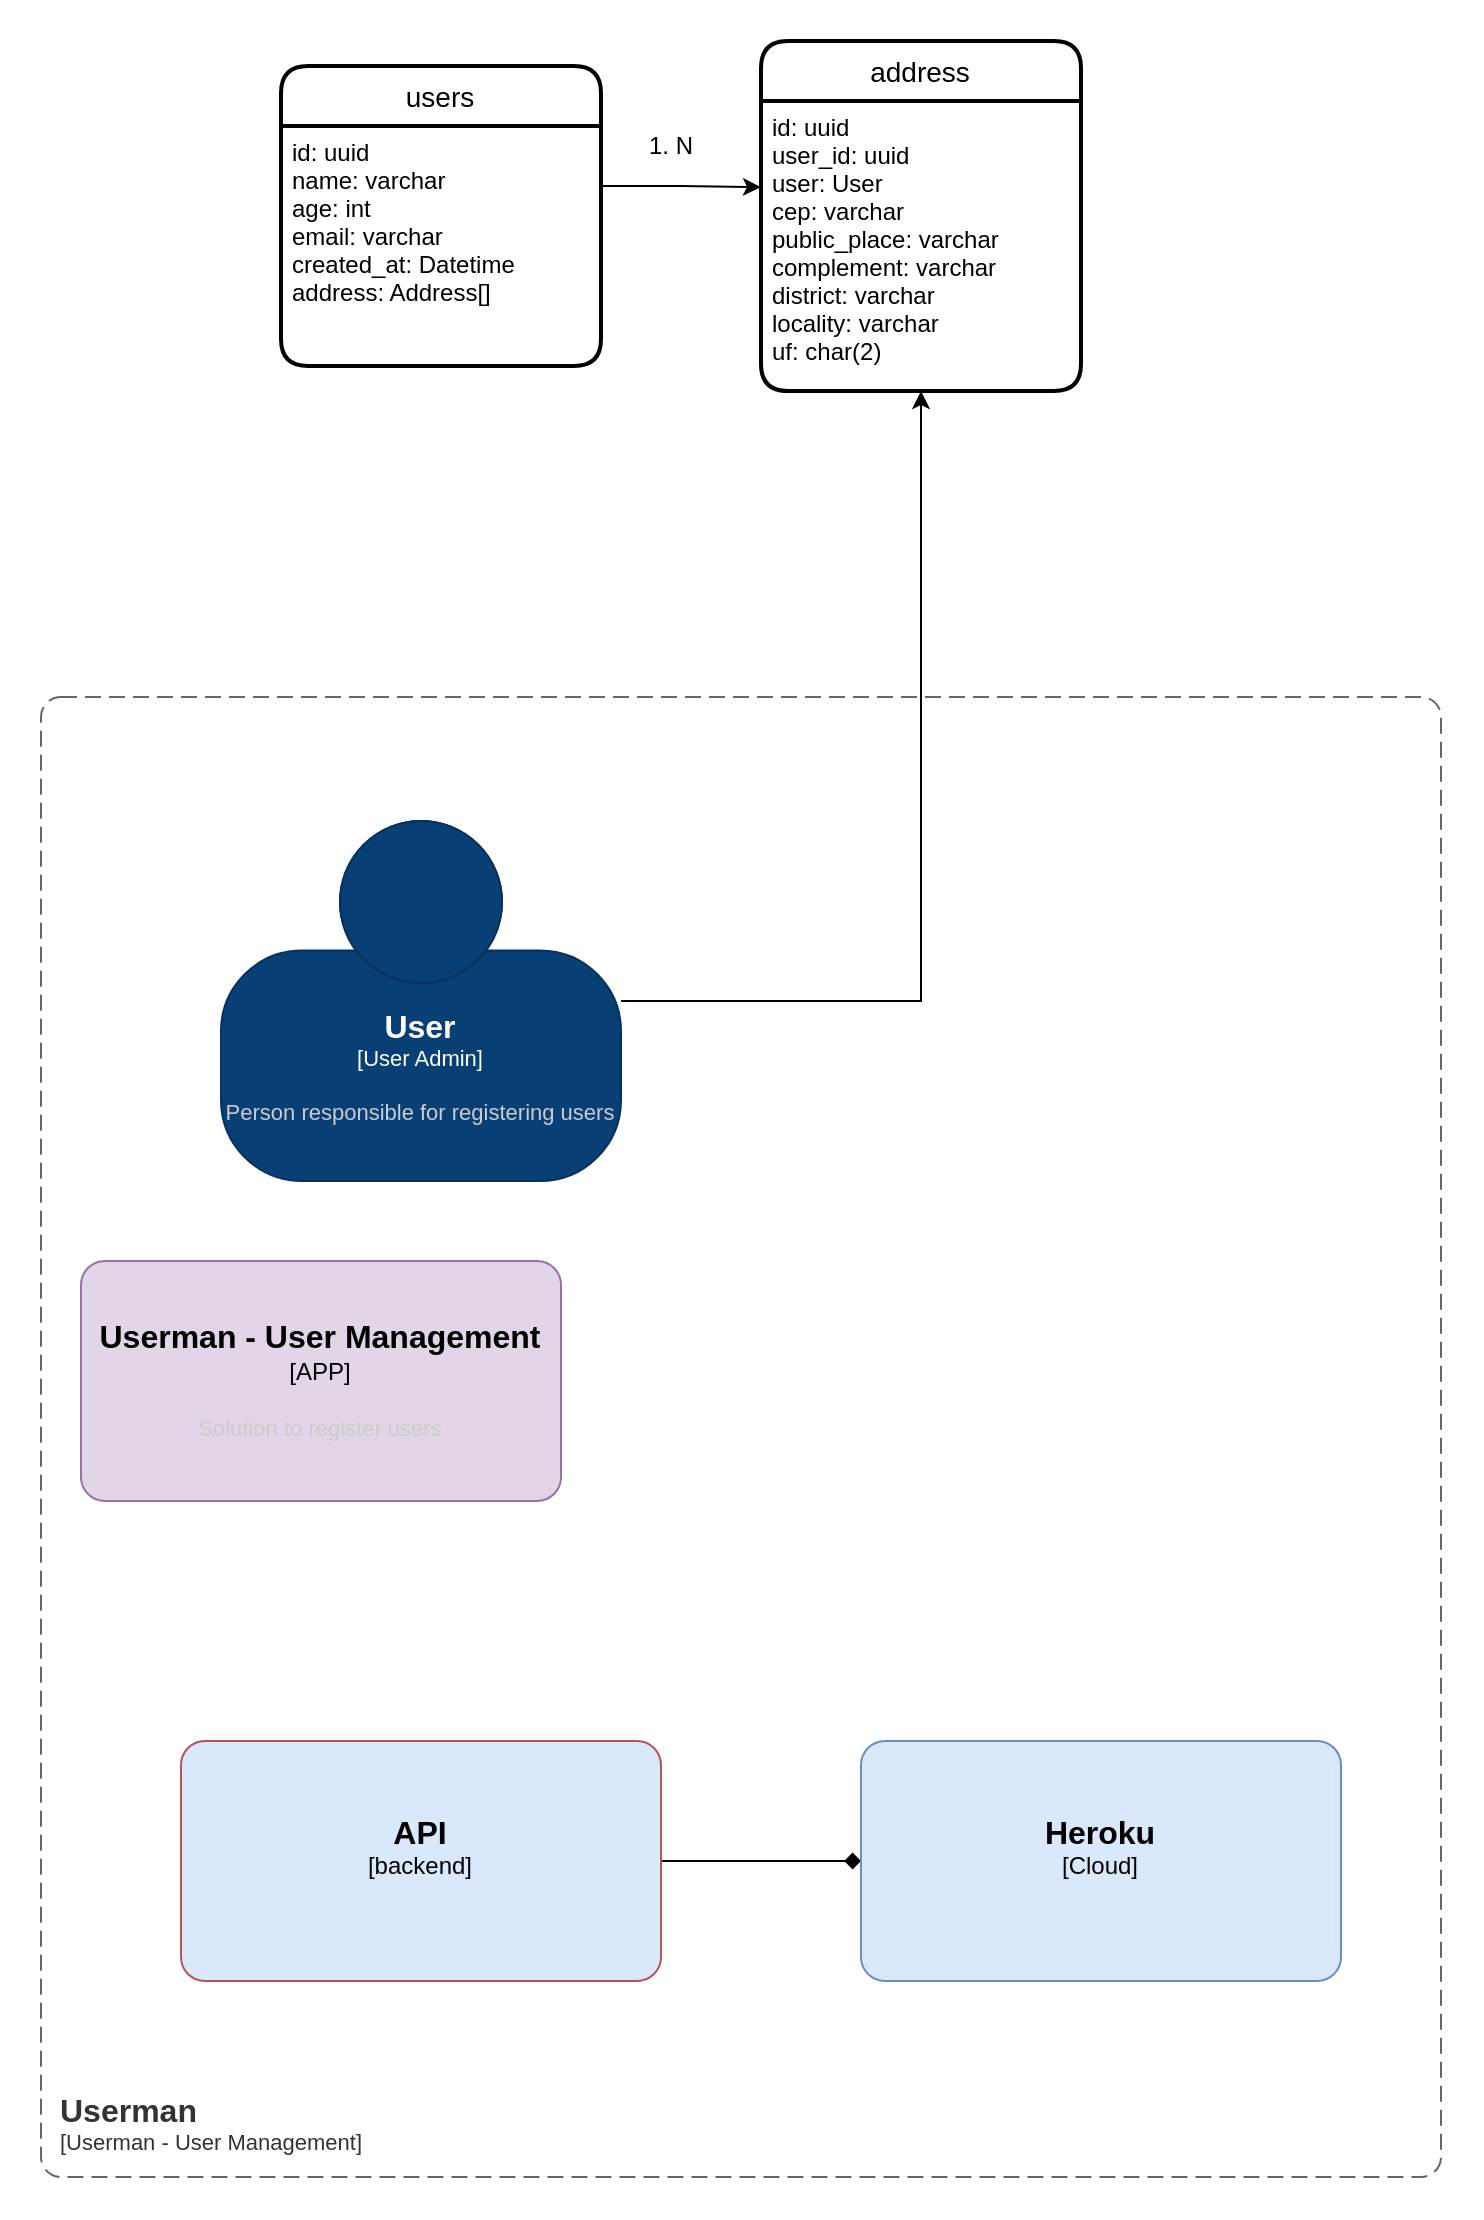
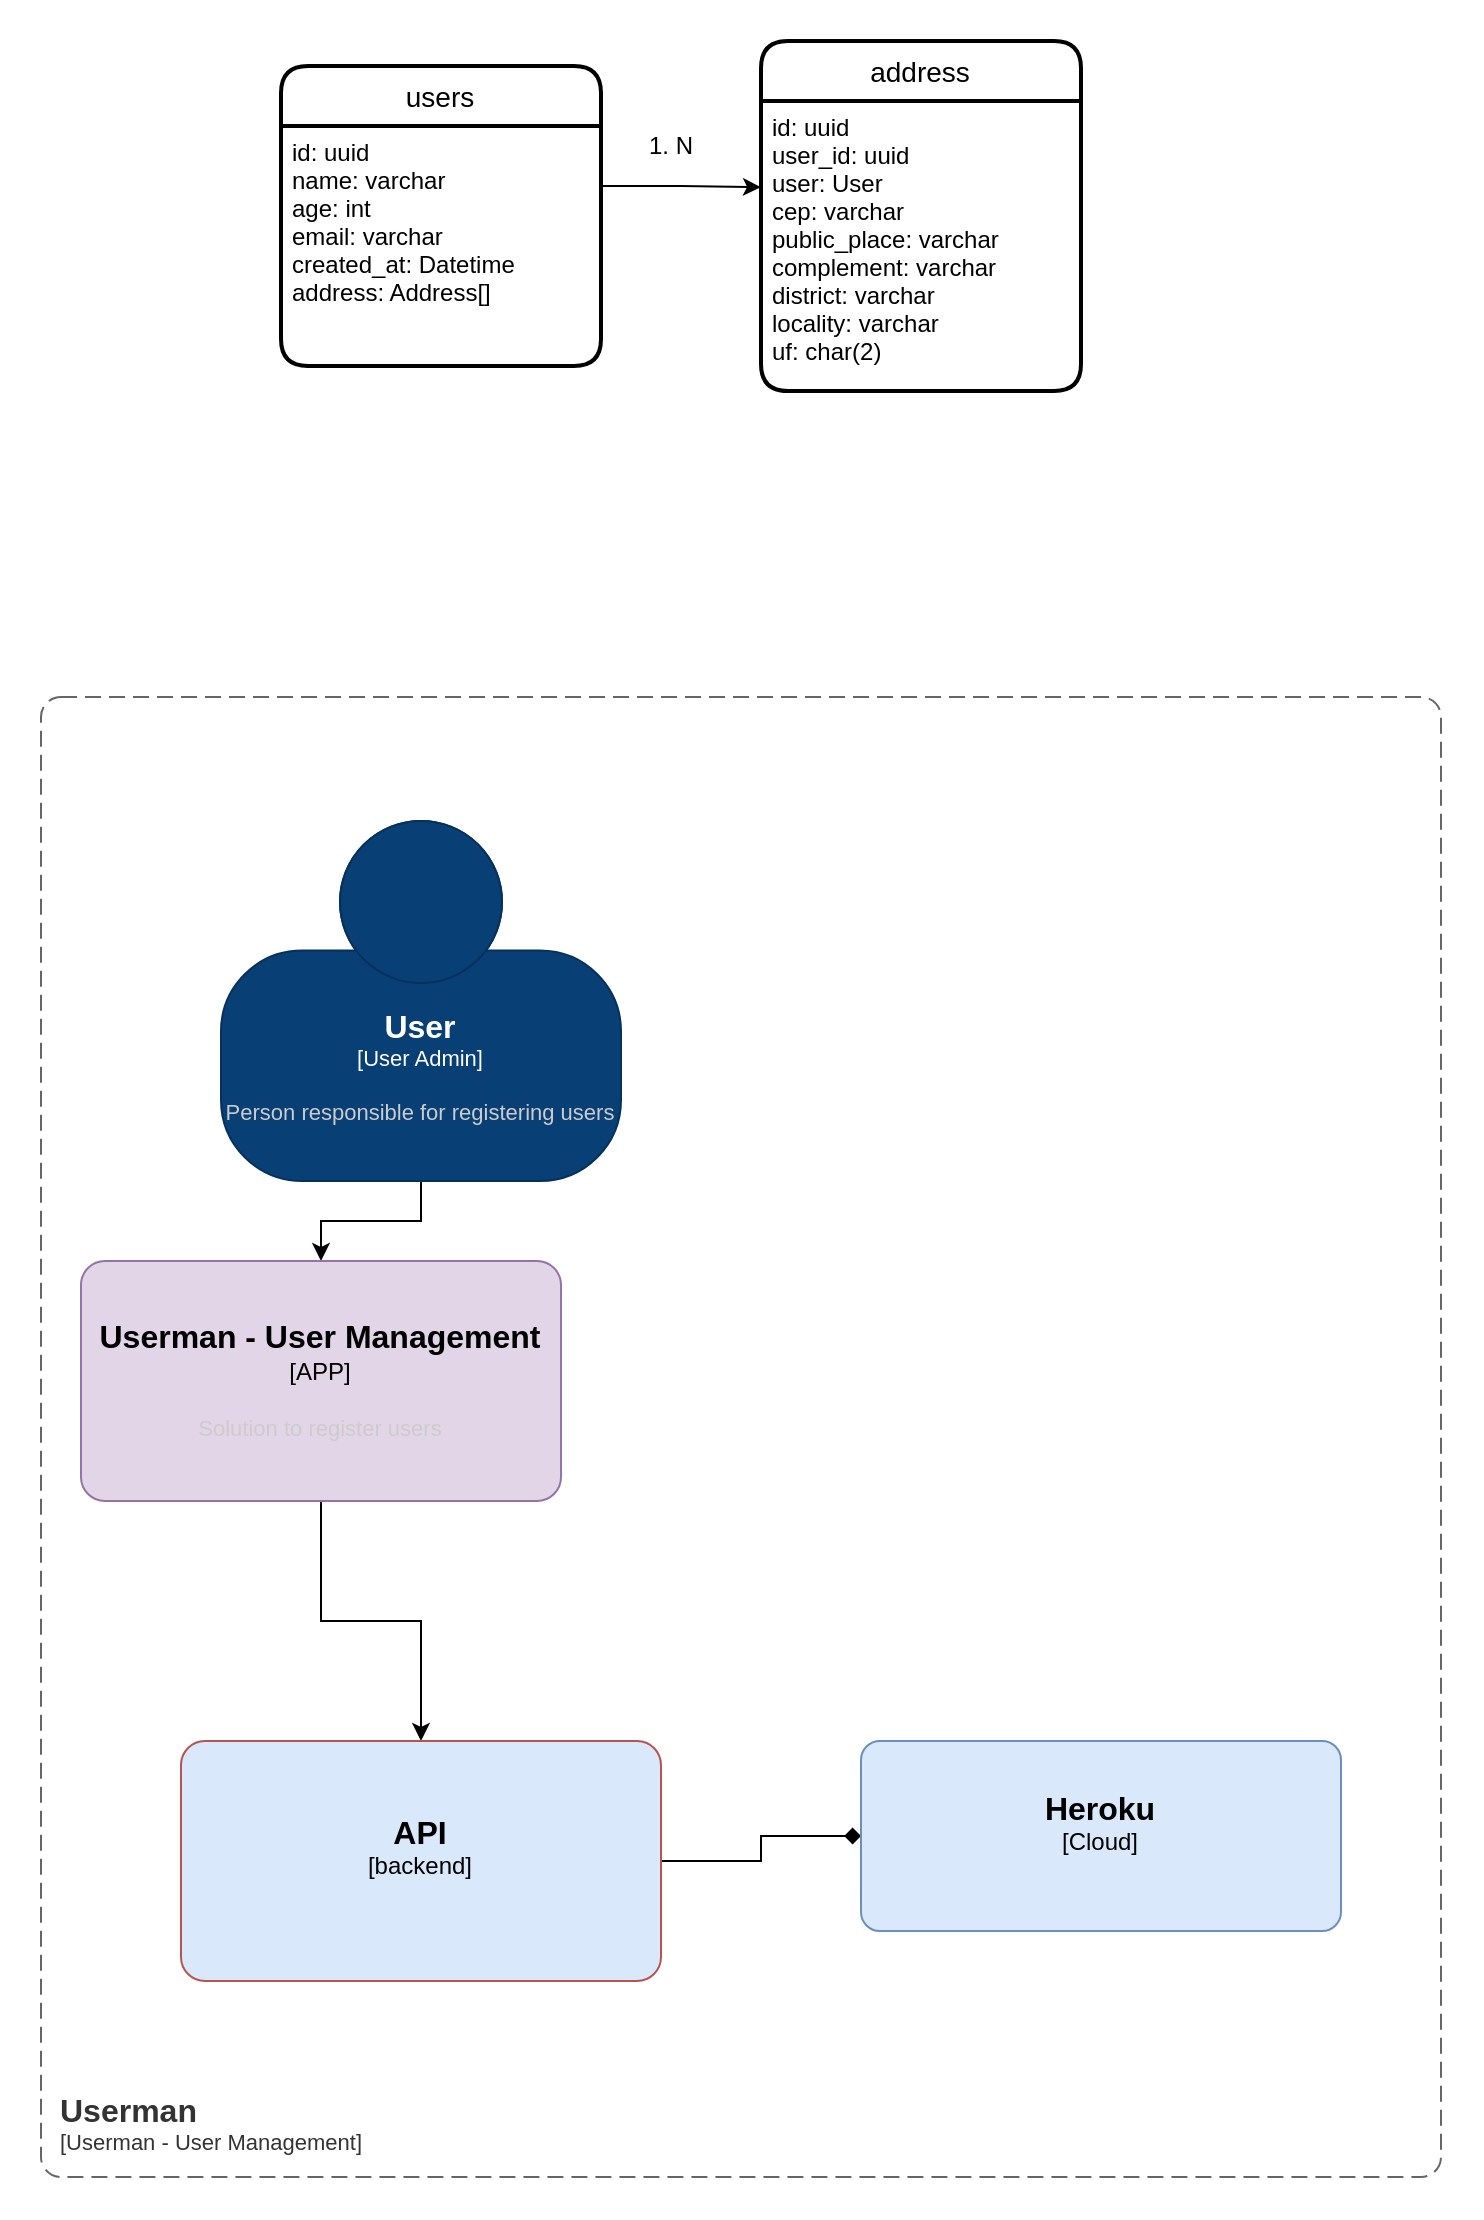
edge "User [User Admin] Person responsible for registering users" -> "id: uuid user_id: uuid user: User cep: varchar public_place: varchar complement: varchar district: varchar locality: varchar uf: char(2)": now "User [User Admin] Person responsible for registering users" -> "Userman - User Management [APP] Solution to register users"
edge "Userman - User Management [APP] Solution to register users" -> "API [backend]": added
node "Heroku [Cloud]": size 480x240 -> 480x190
